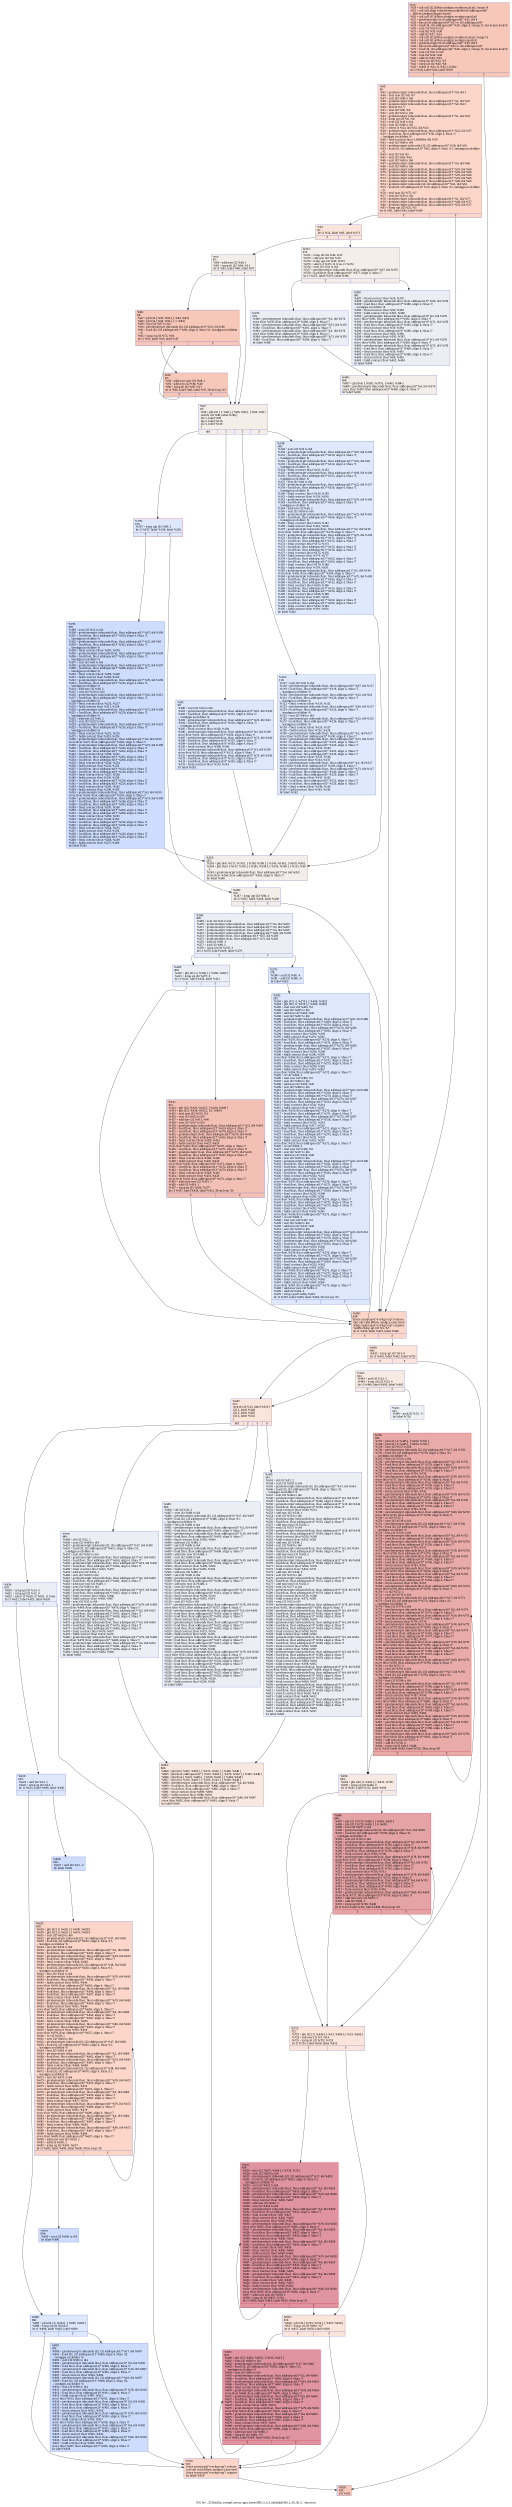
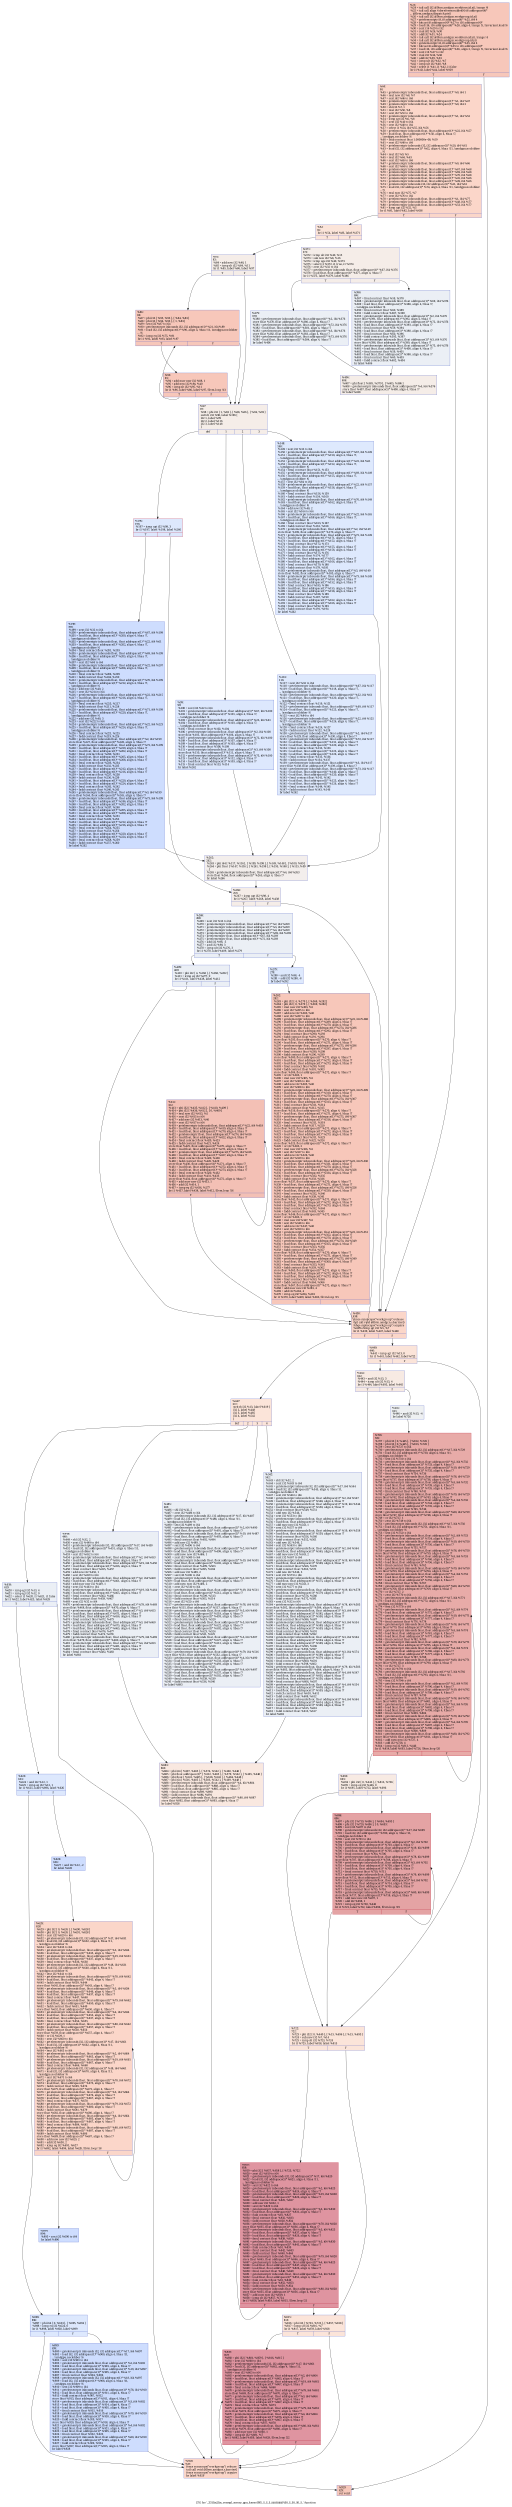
node "%282:": fillcolor #b2ccfb70 -> #ec7f6370
edge "%440:" -> "%447:": now "%440:" -> "%442:"
